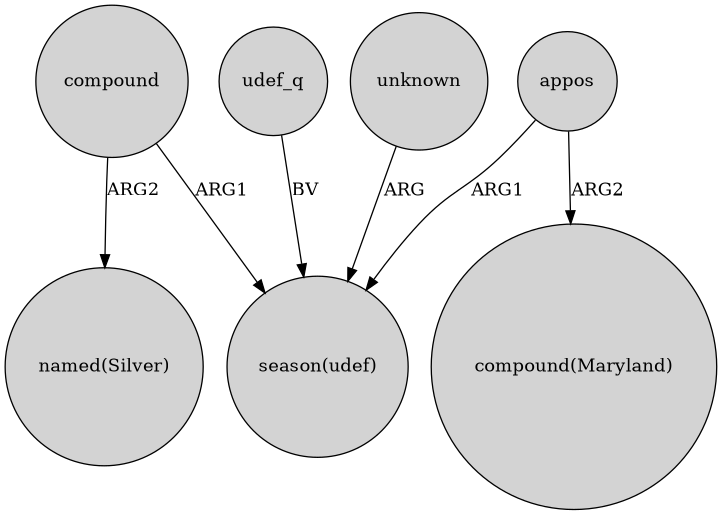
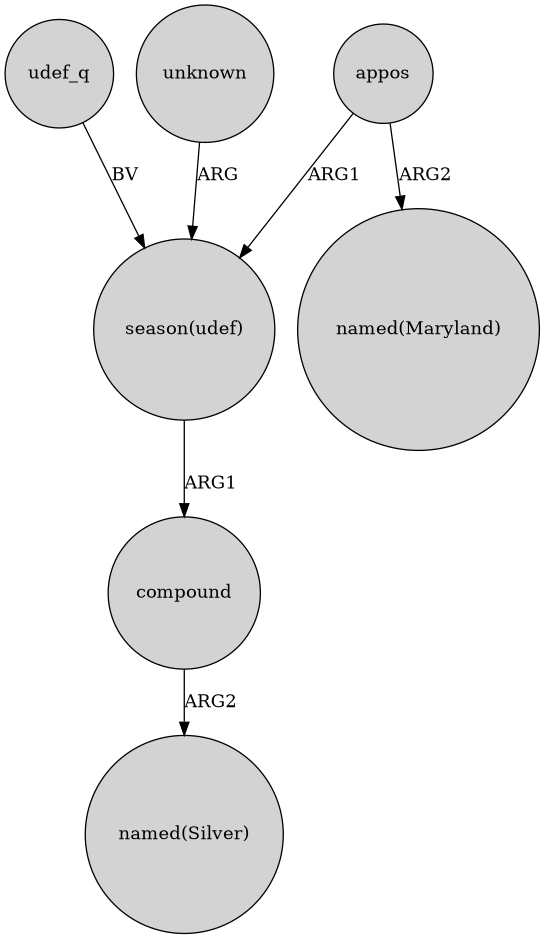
edge "compound" -> "season(udef)": reversed
node "compound(Maryland)": label "compound(Maryland)" -> "named(Maryland)"
